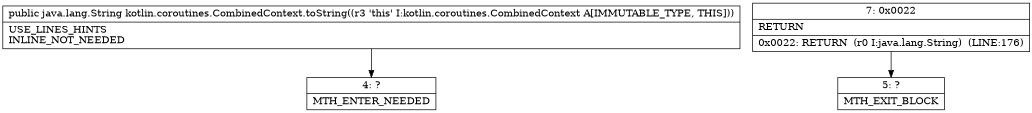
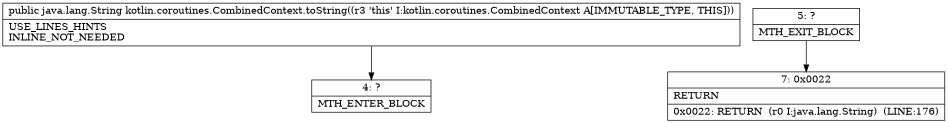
edge "7: 0x0022" -> "5: ?": reversed
node "4: ?": text "MTH_ENTER_NEEDED" -> "MTH_ENTER_BLOCK"
